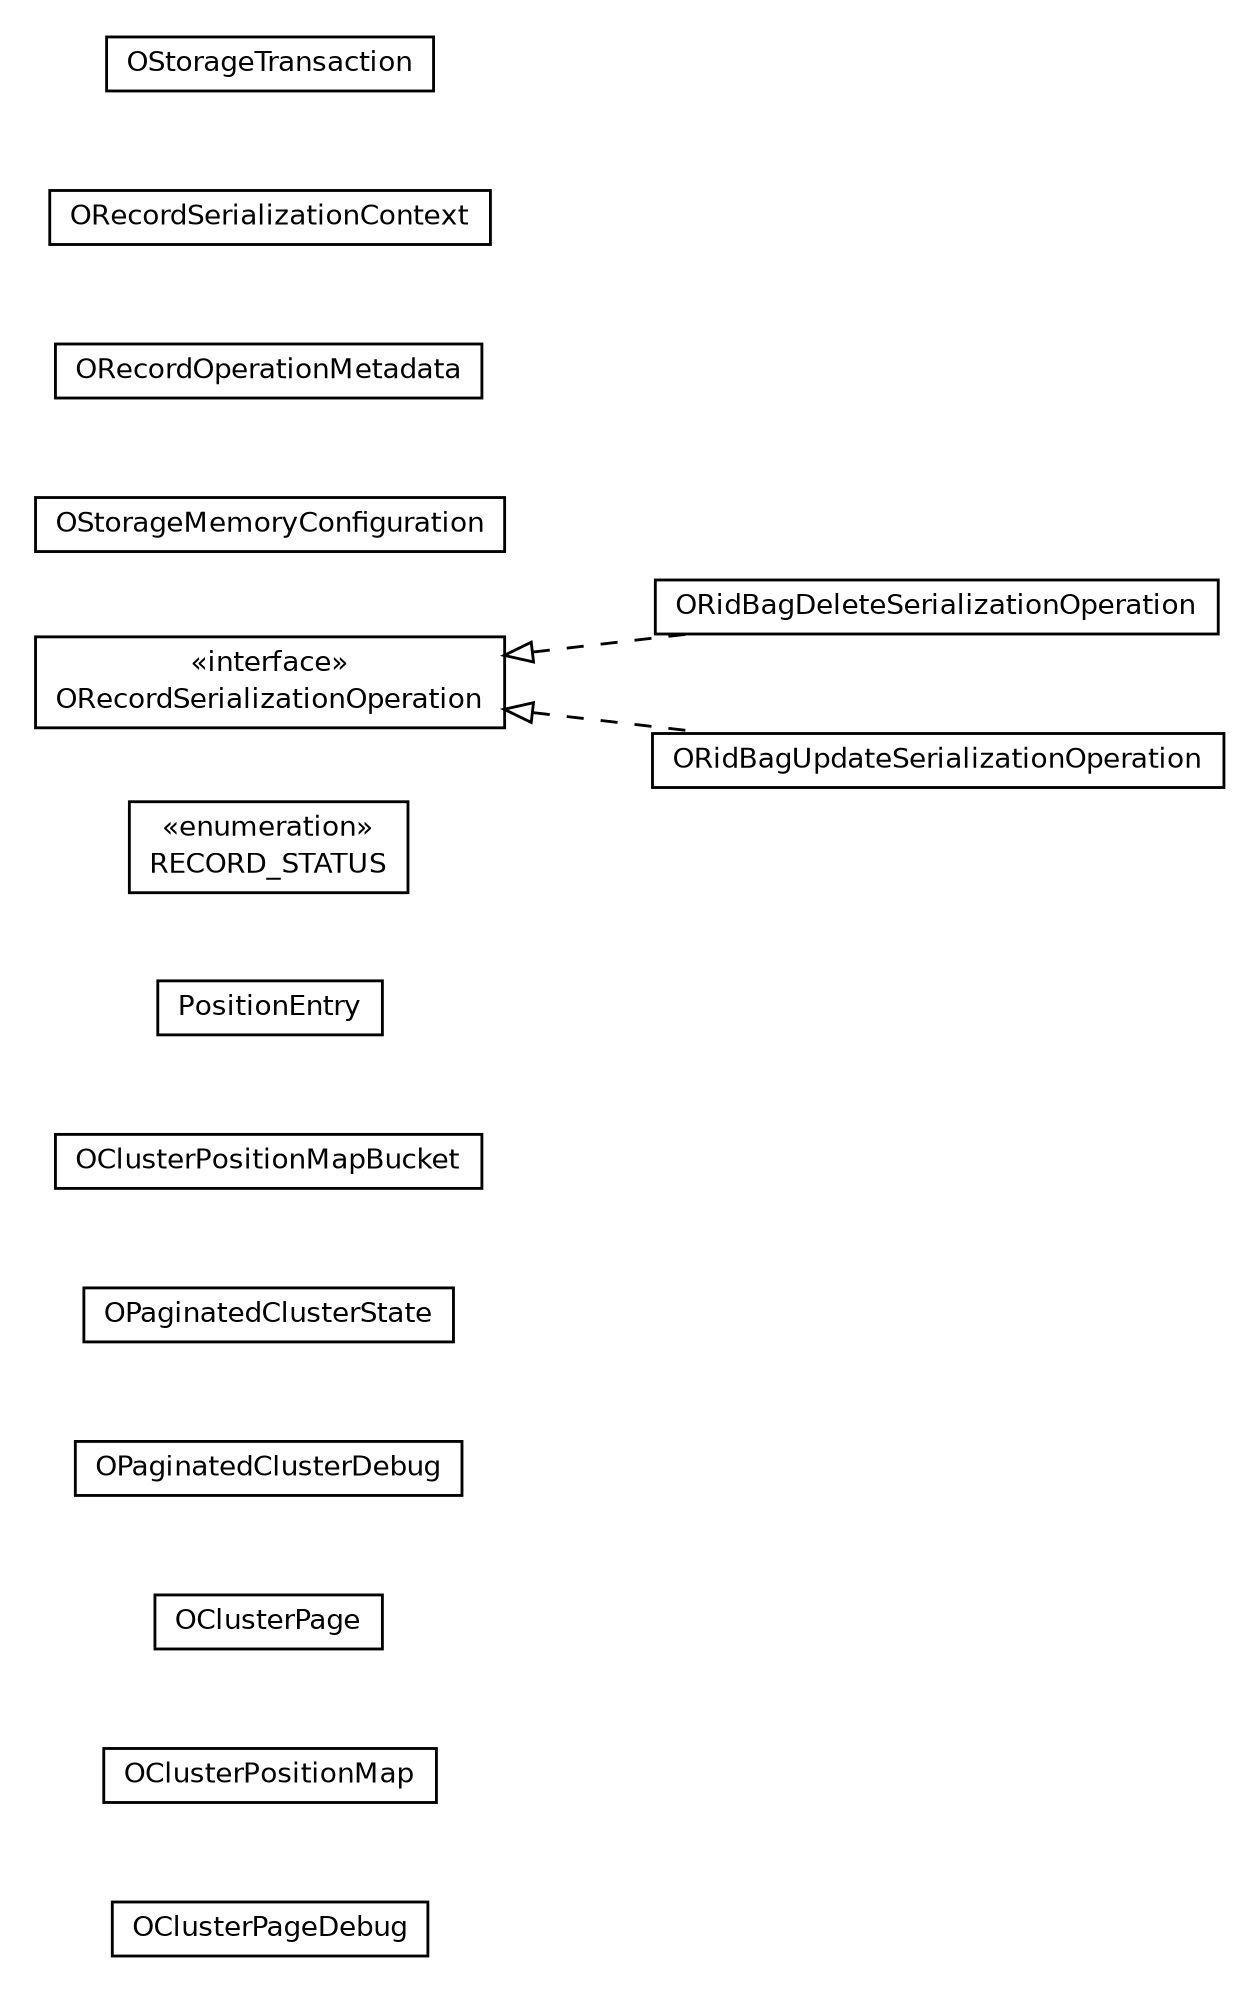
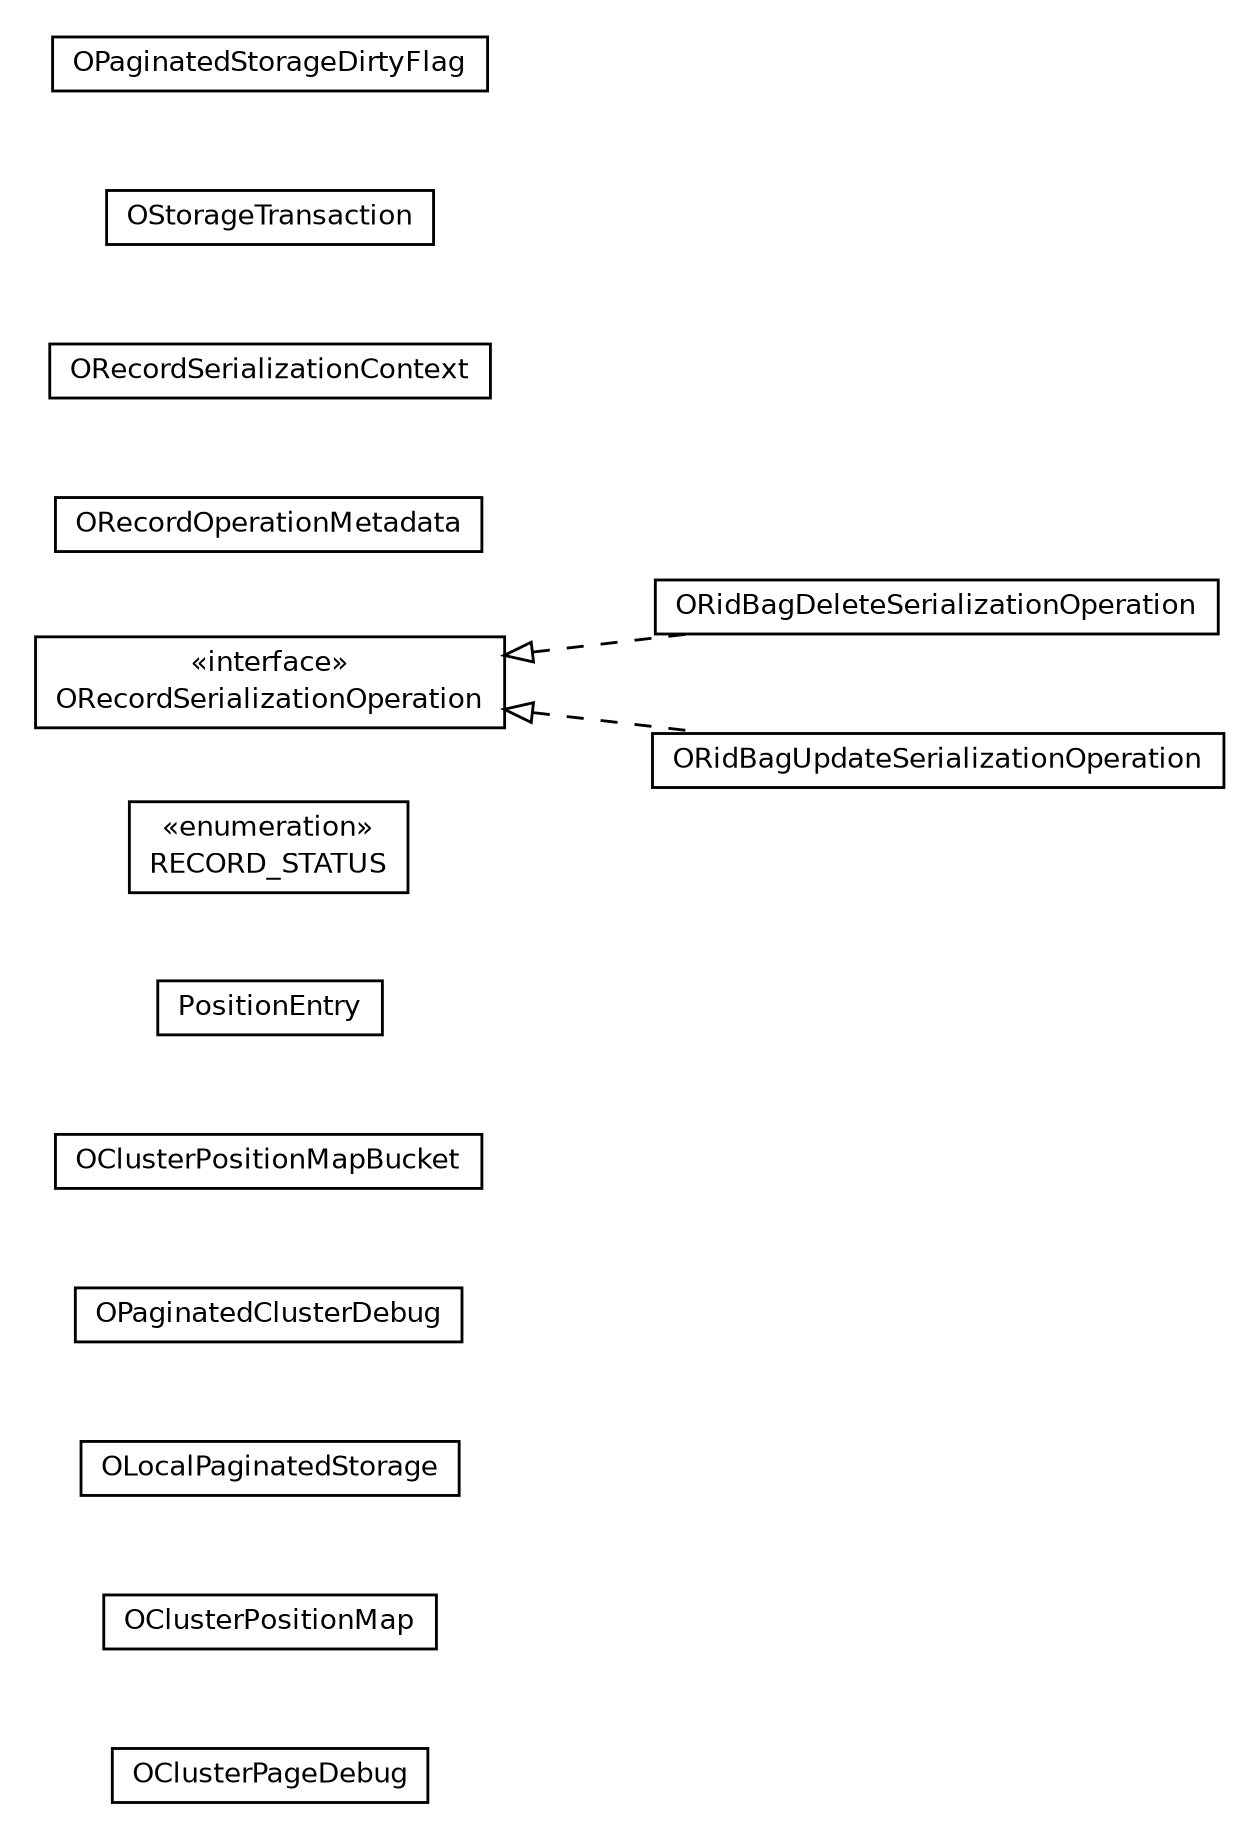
node "OPaginatedStorageDirtyFlag": added
node "OStorageMemoryConfiguration": removed
node "OPaginatedClusterState": removed
node "OLocalPaginatedStorage": added
node "OClusterPage": removed
